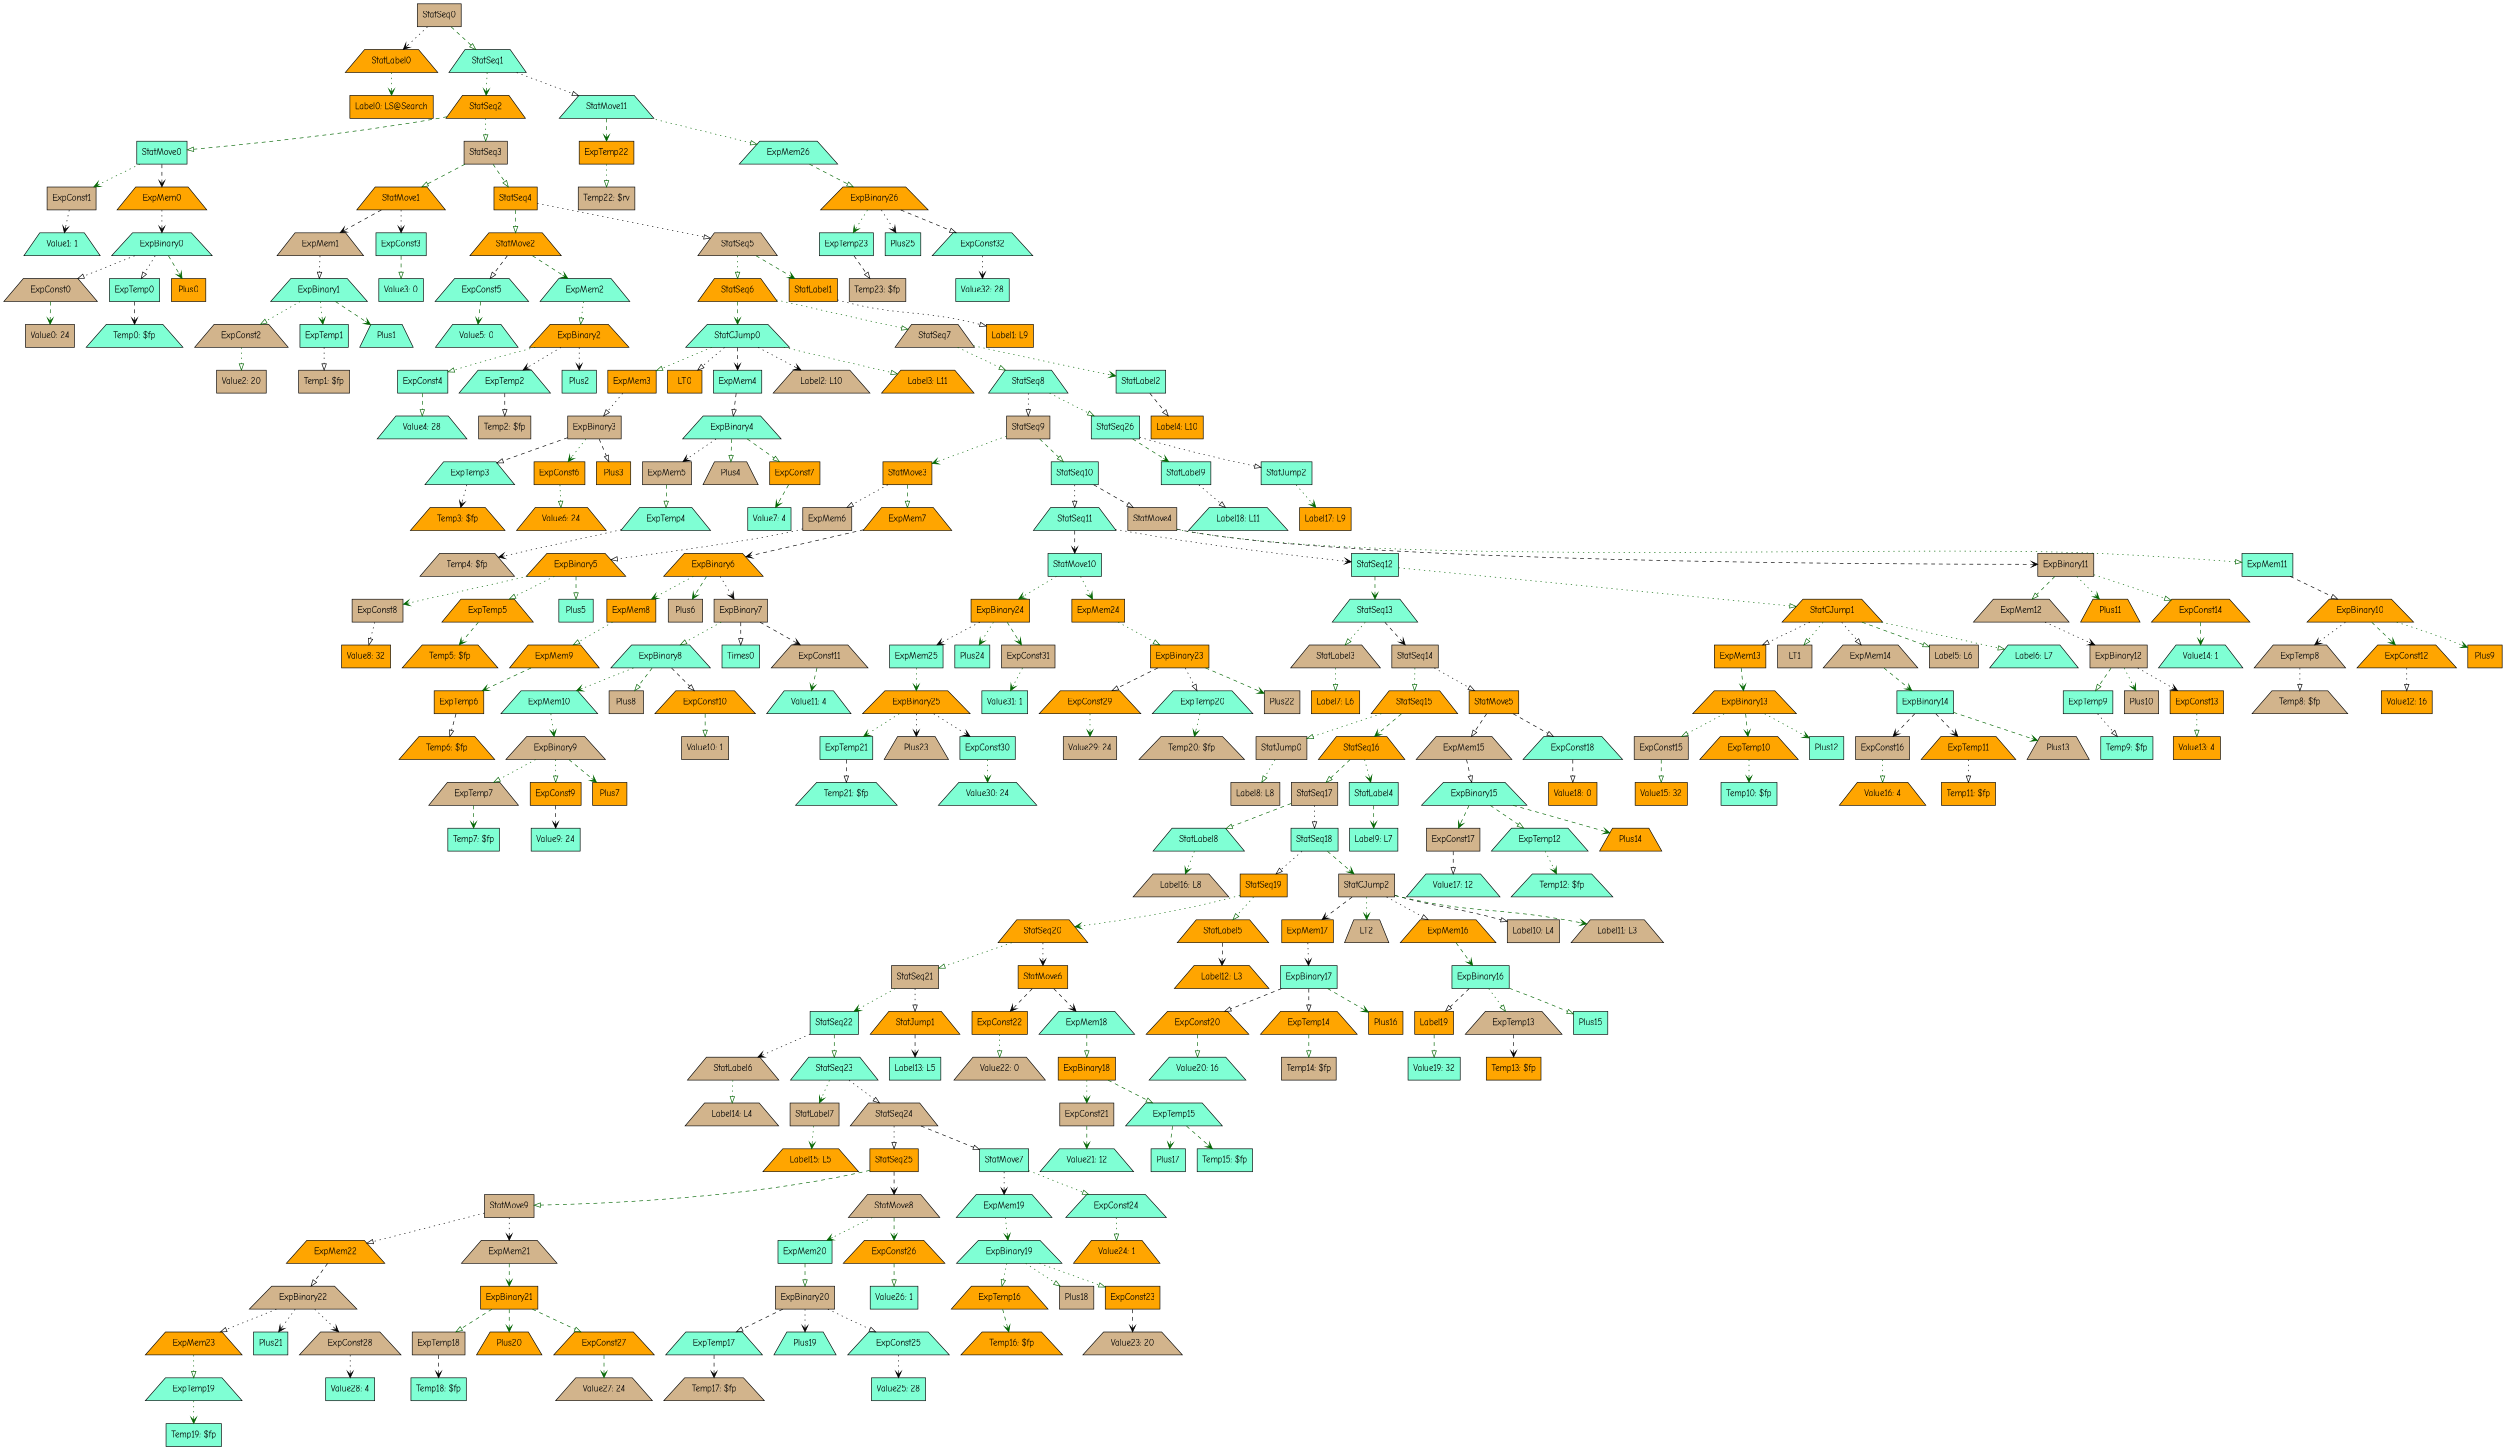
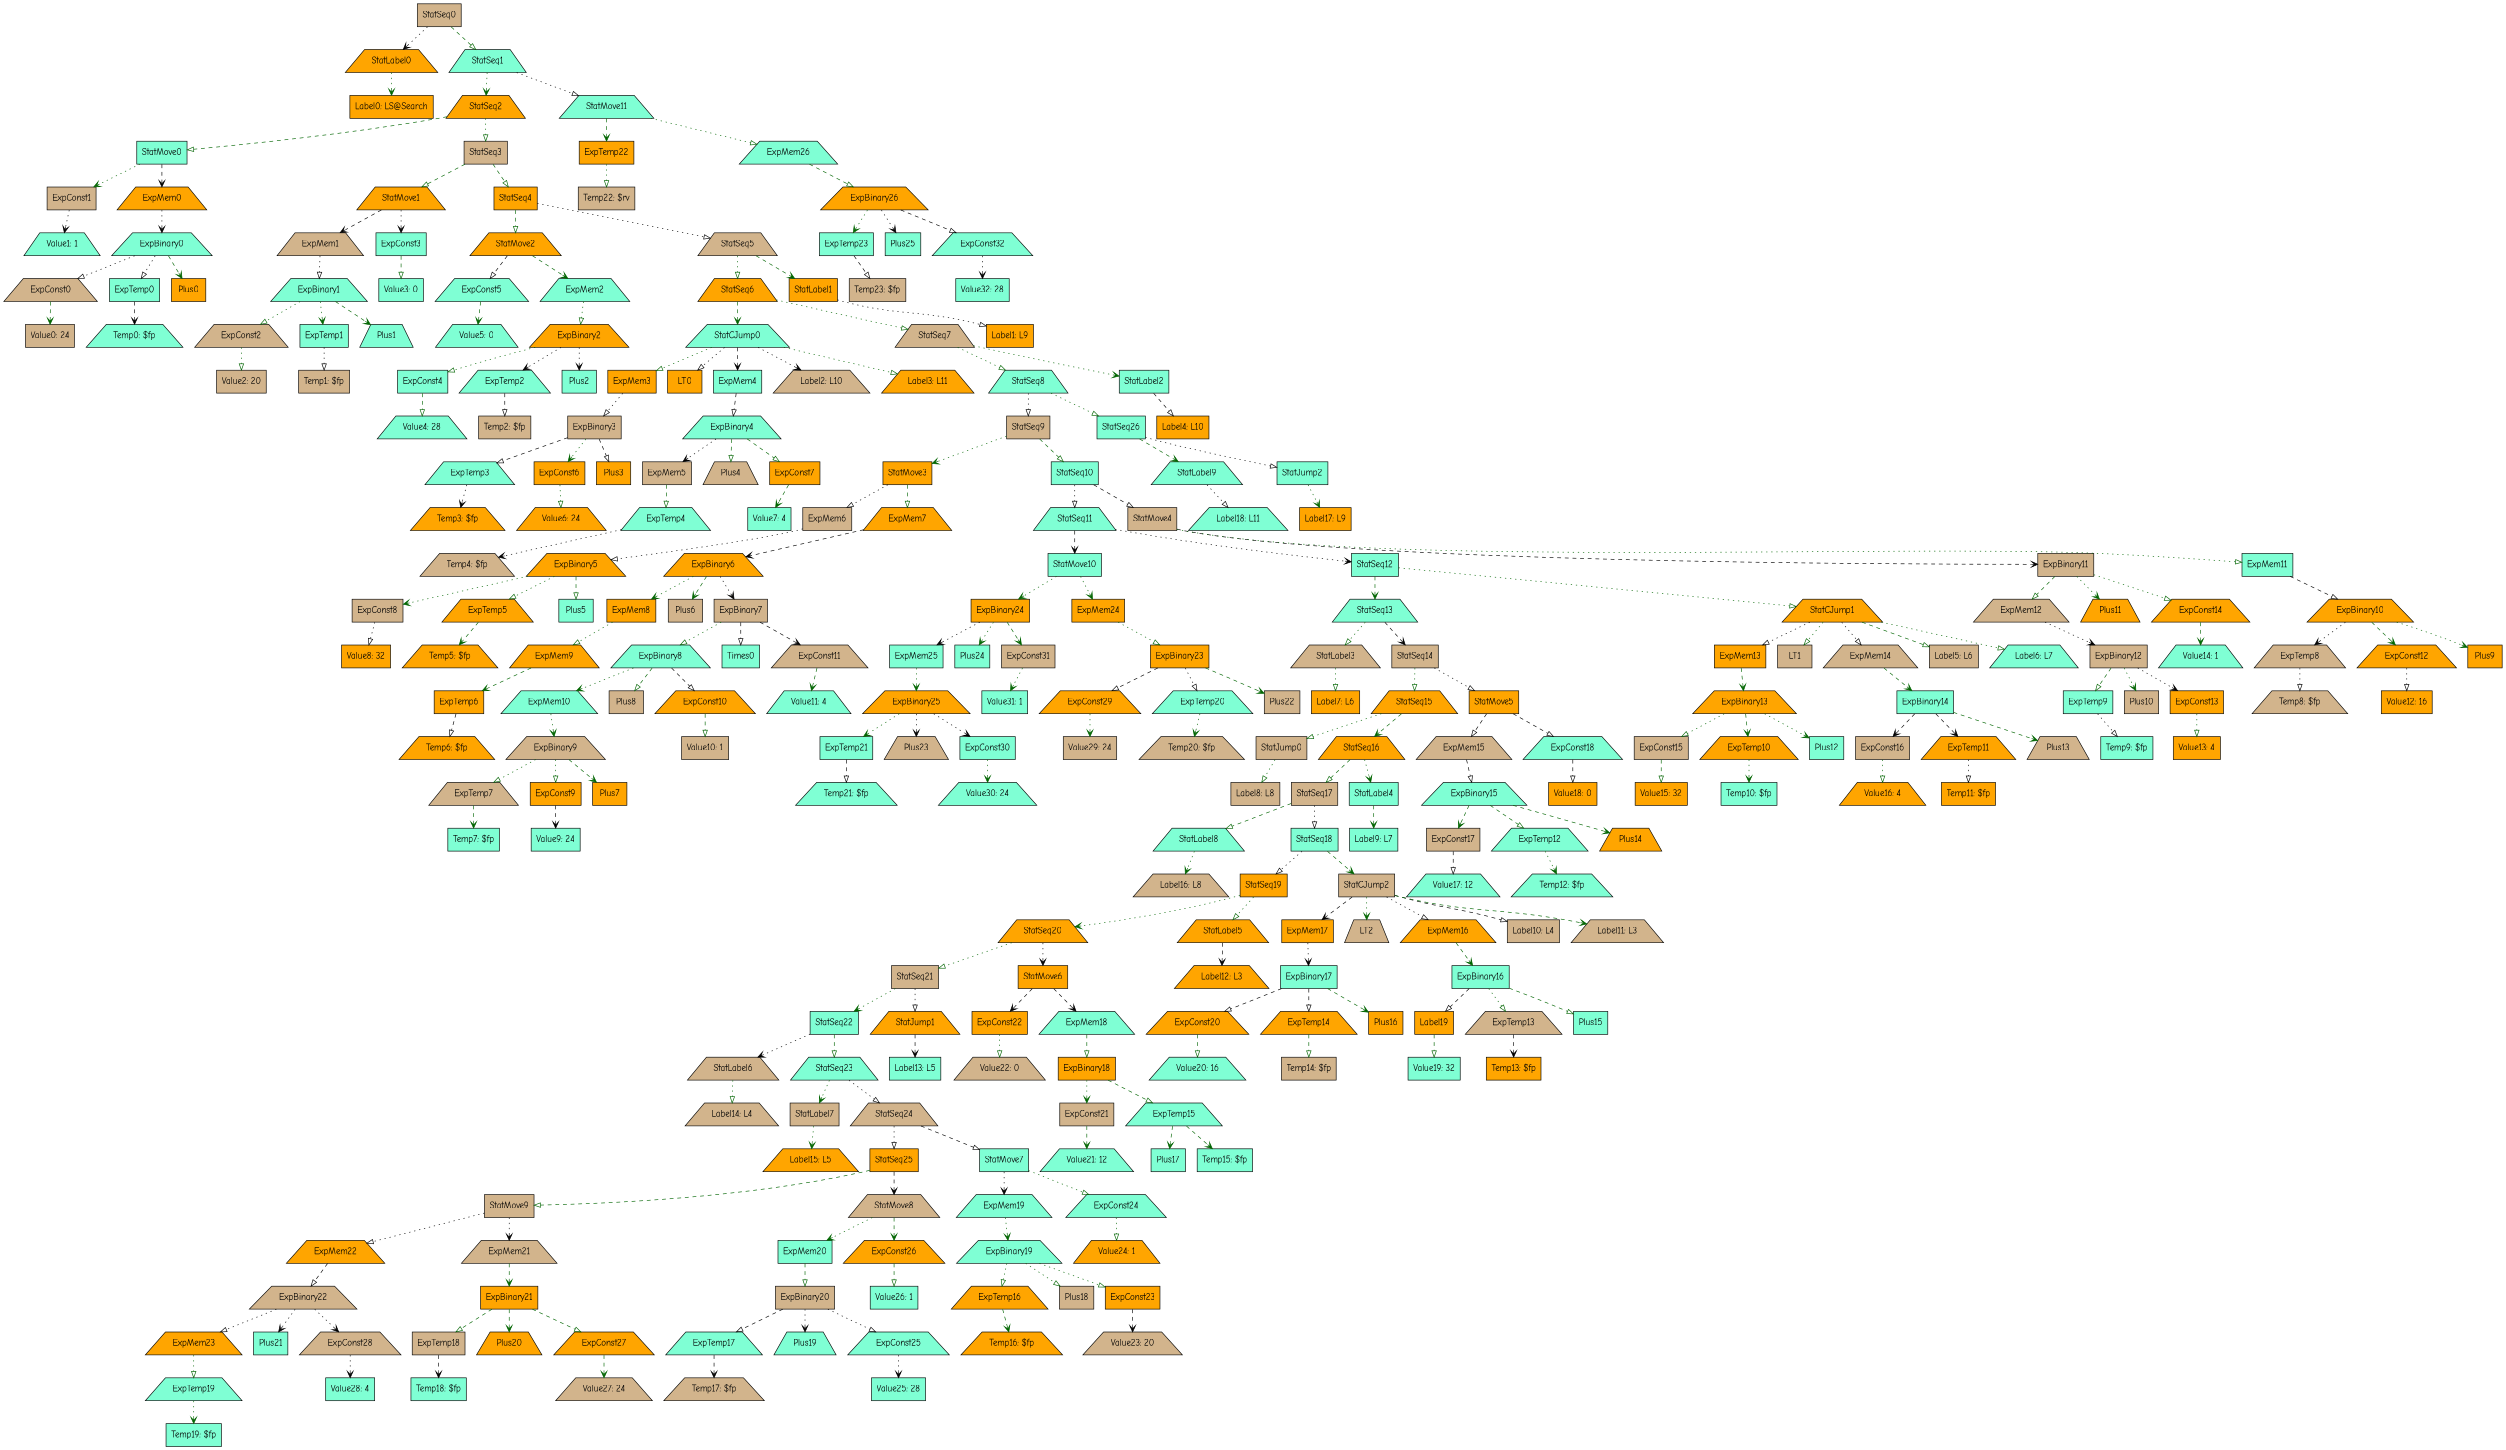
node "StatLabel9": shape box -> trapezium
